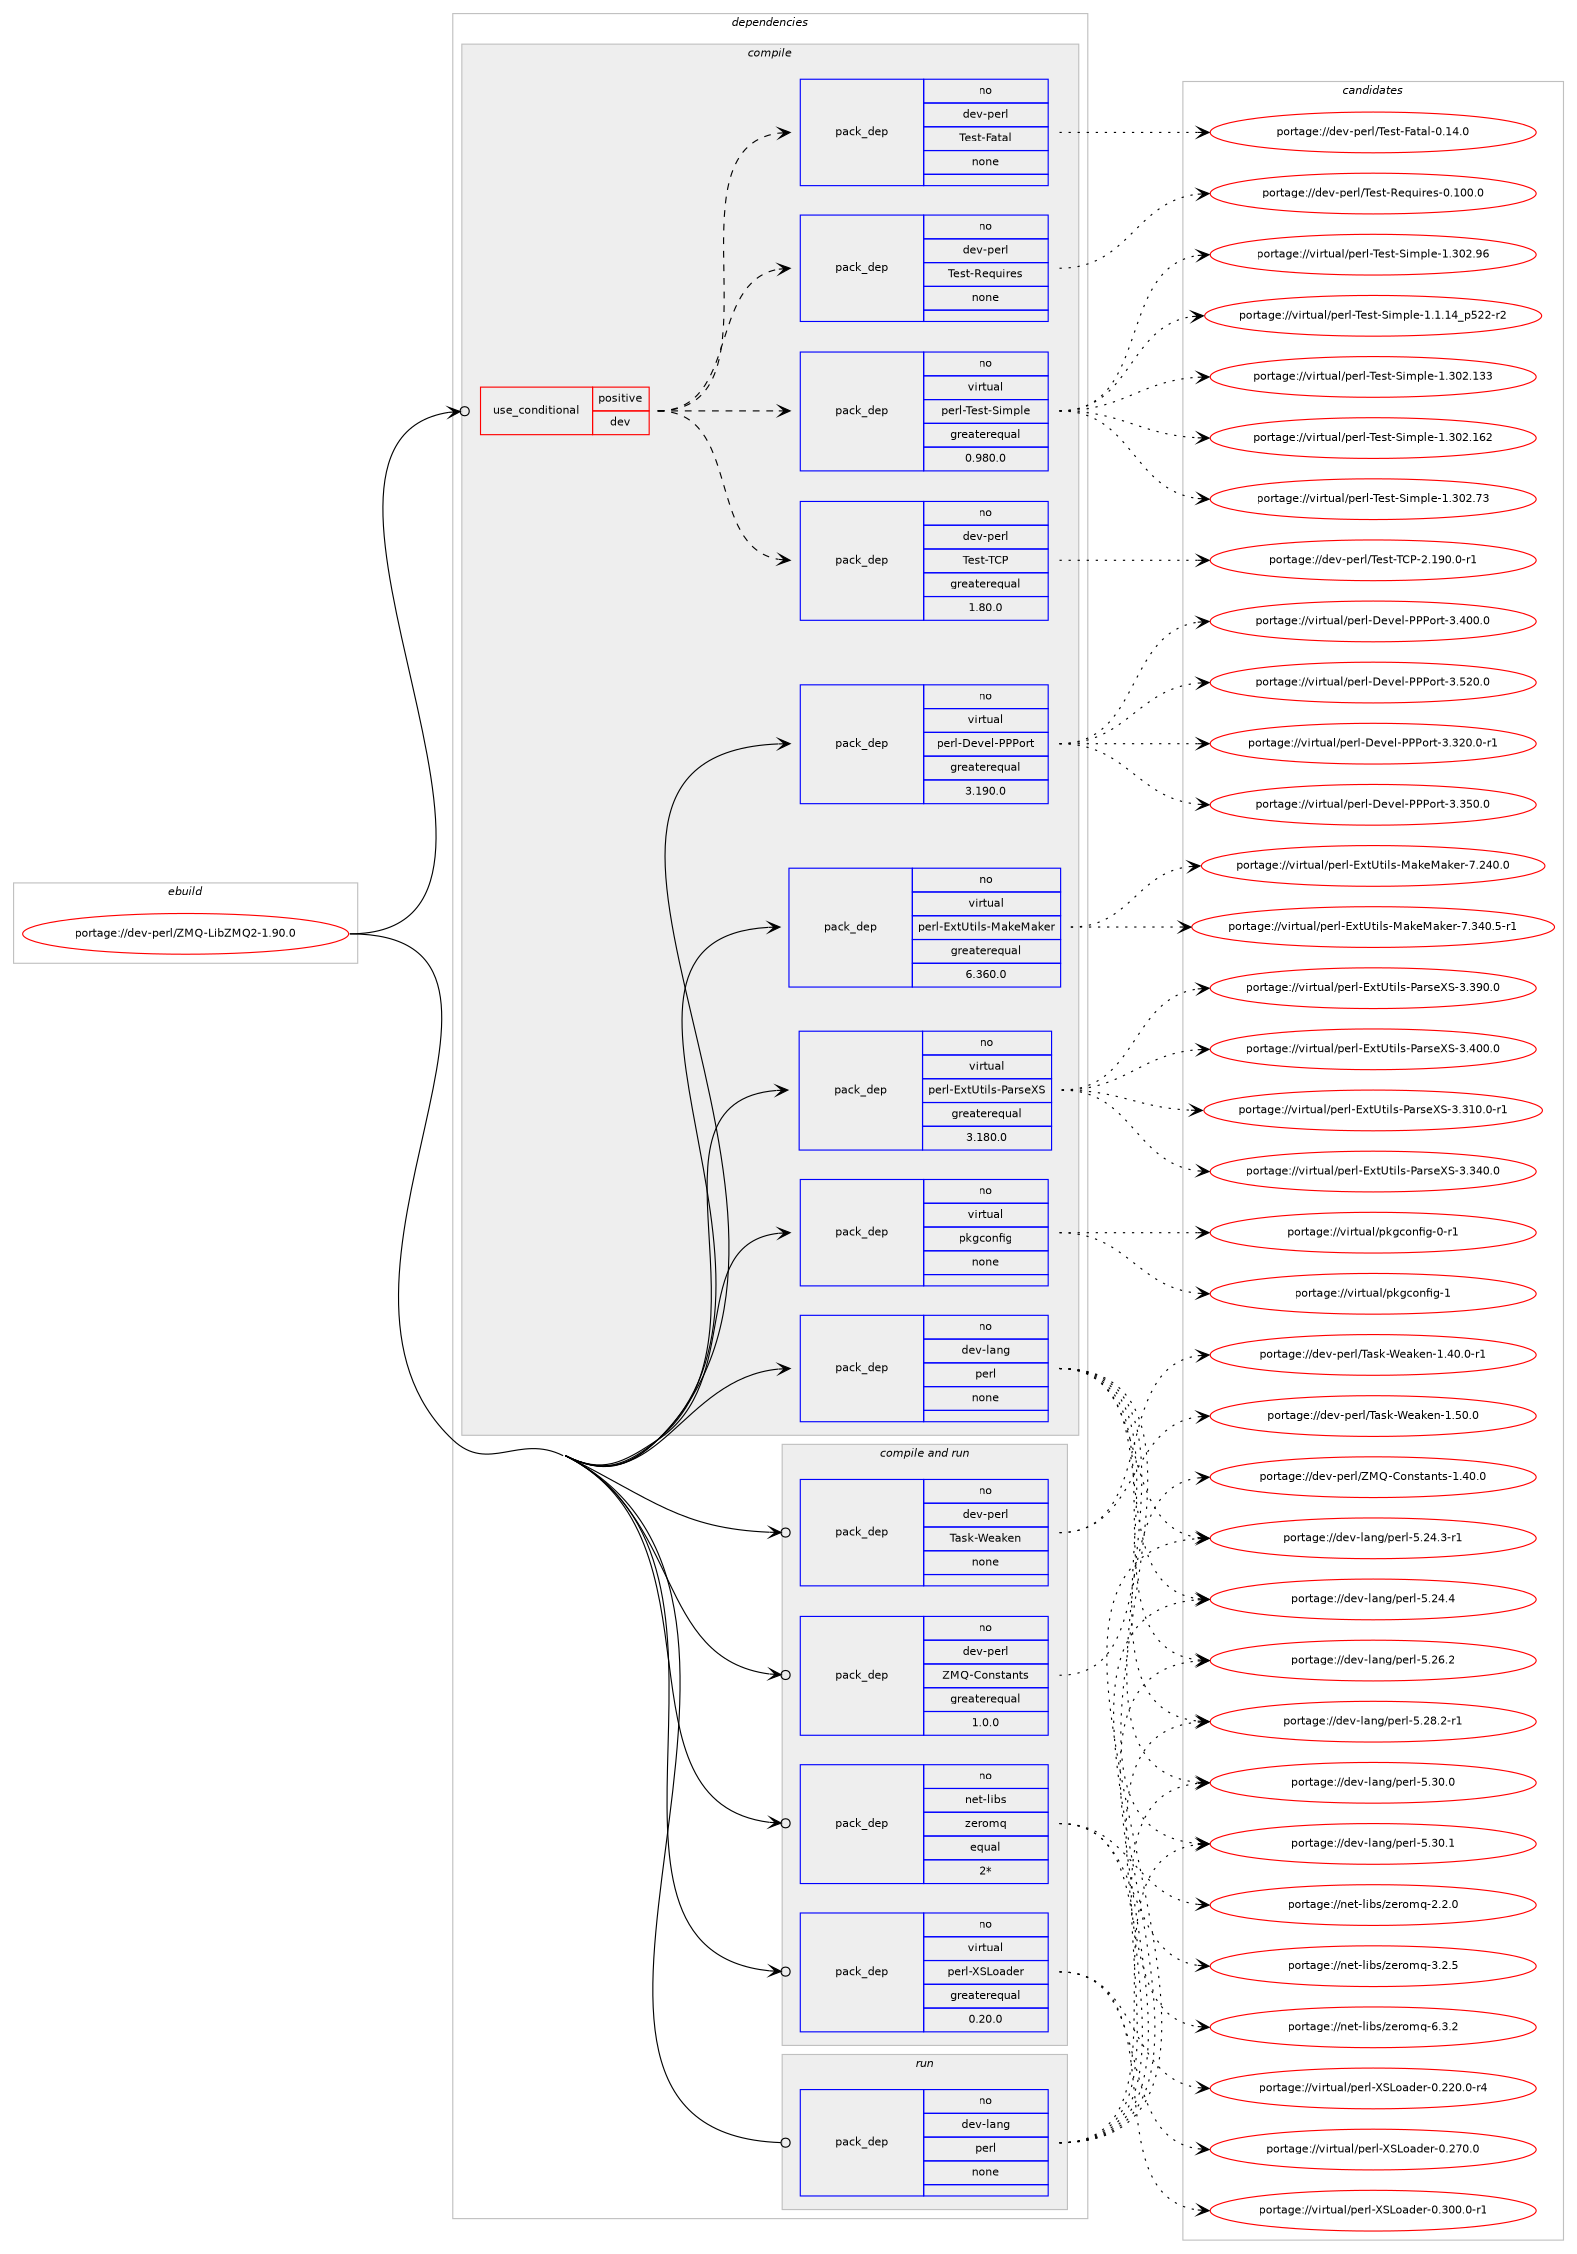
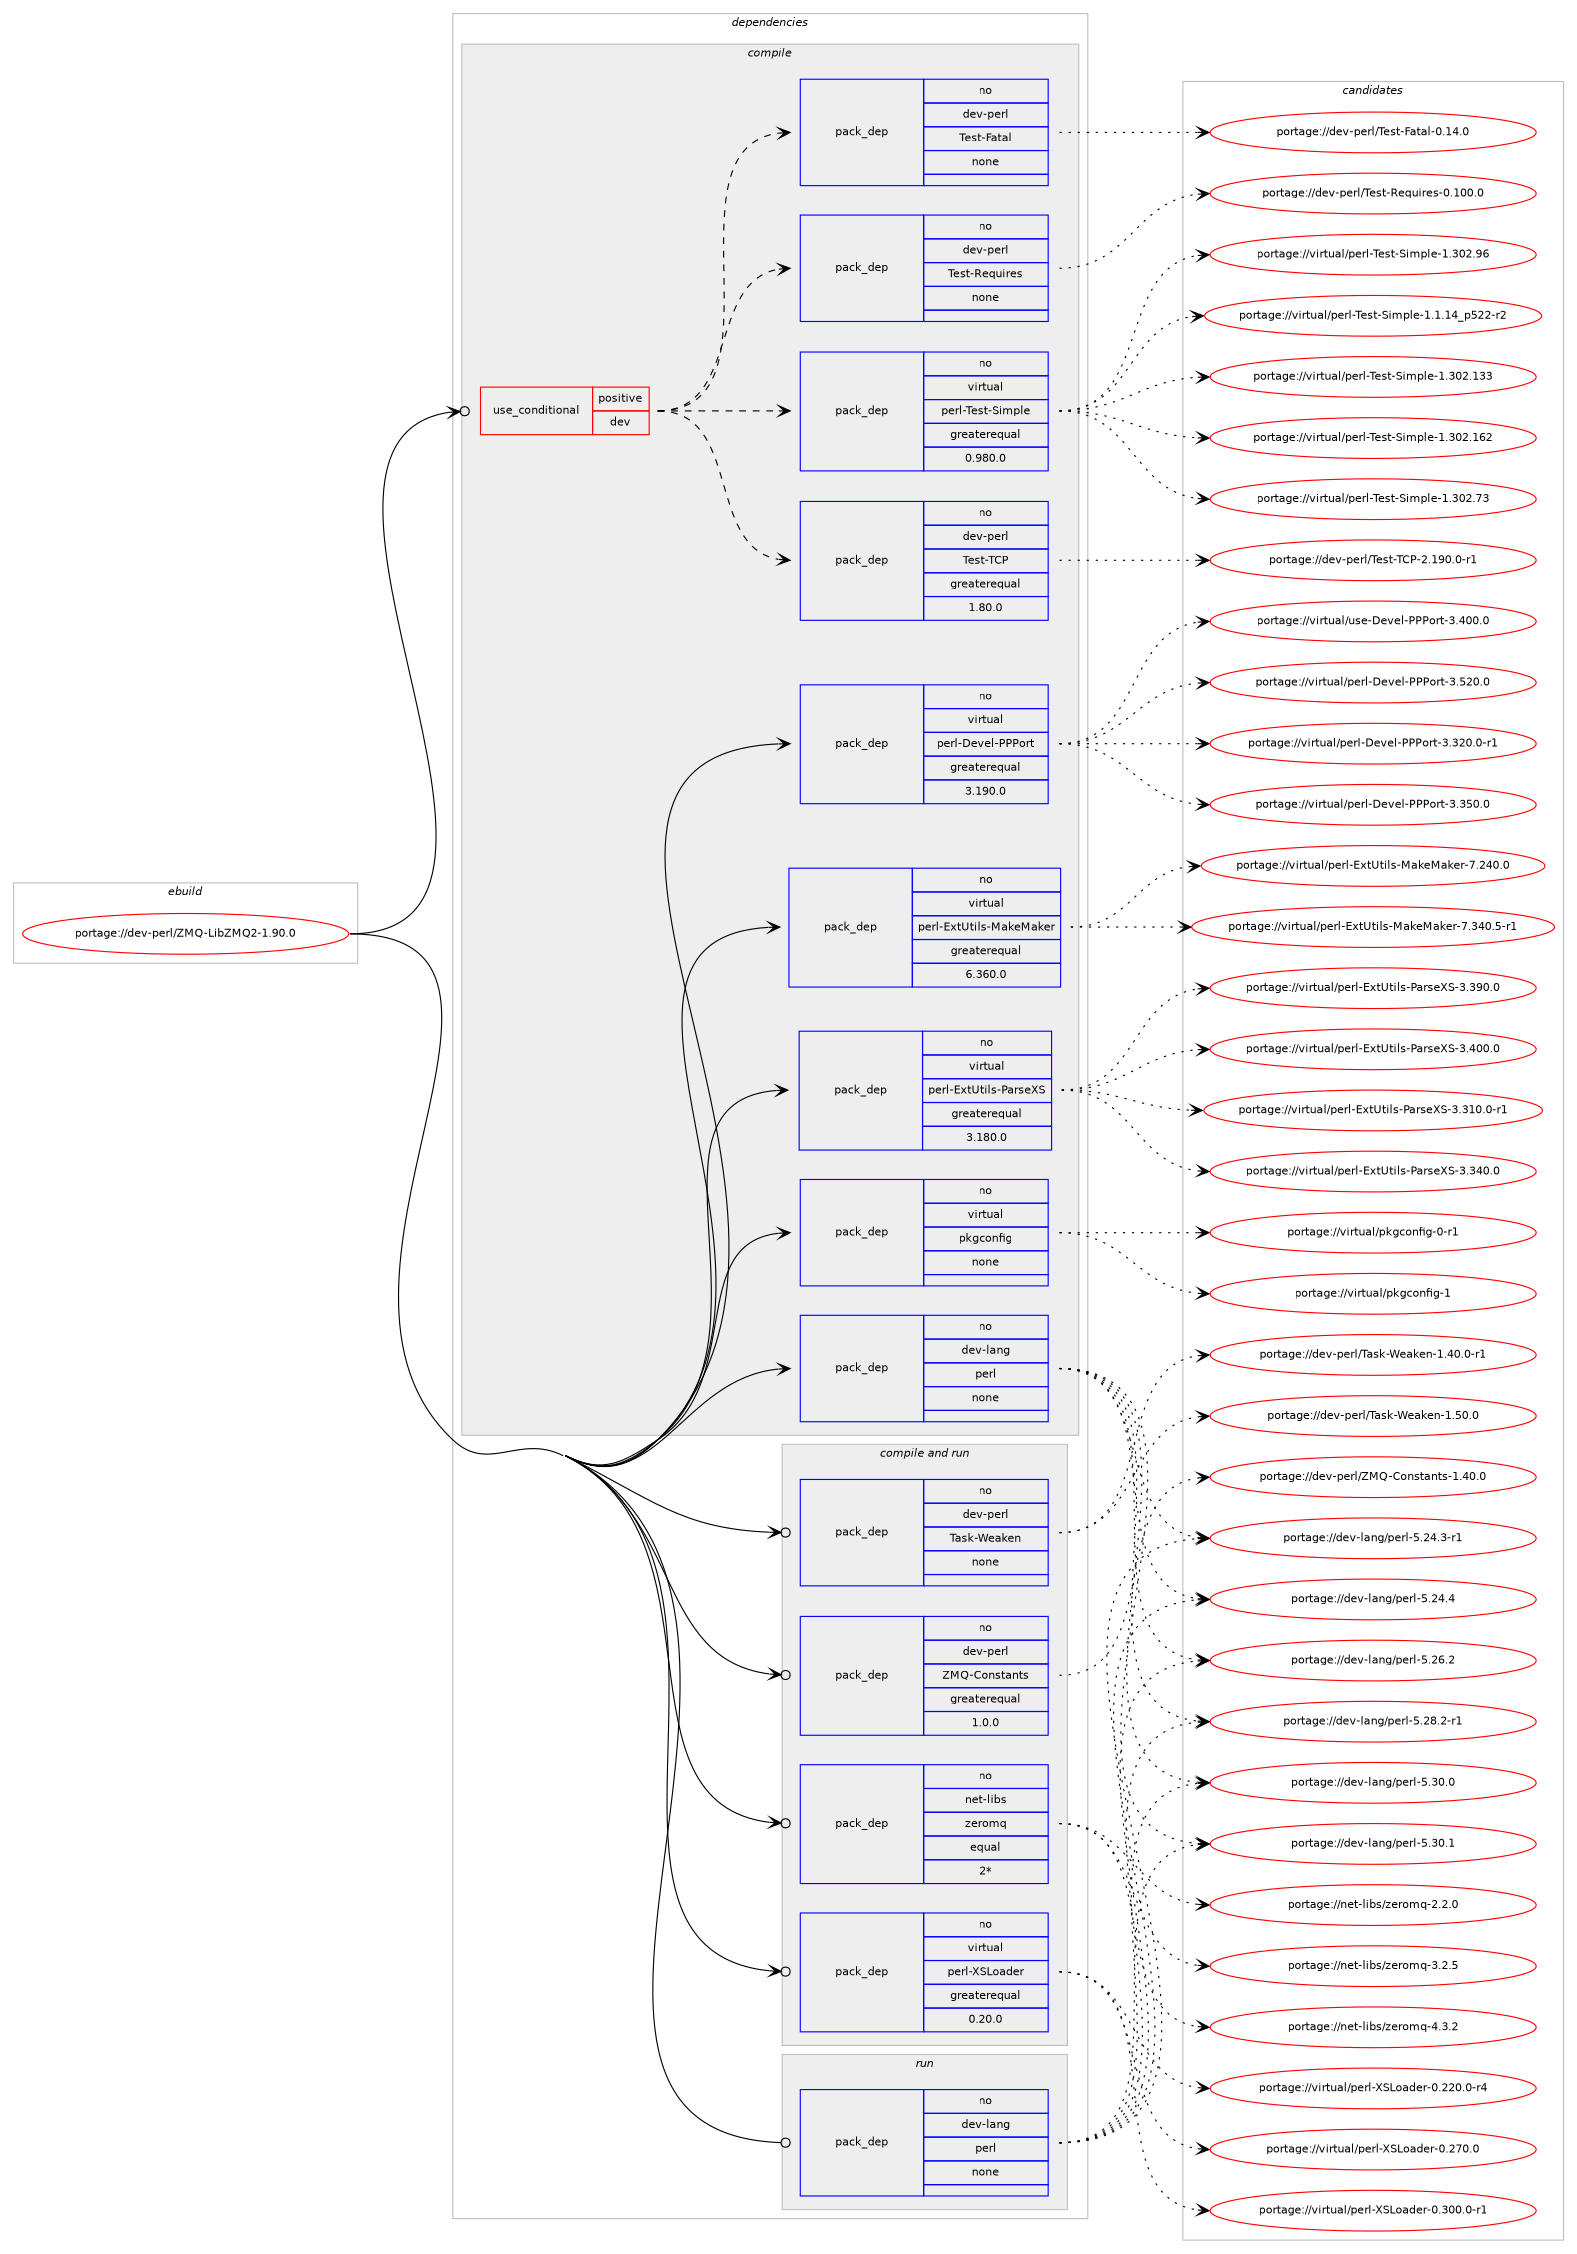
node "portage://virtual/perl-Devel-PPPort-3.400.0": label "portage://virtual/perl-Devel-PPPort-3.400.0" -> "portage://virtual/use-Devel-PPPort-3.400.0"
node "portage://net-libs/zeromq-6.3.2": label "portage://net-libs/zeromq-6.3.2" -> "portage://net-libs/zeromq-4.3.2"
